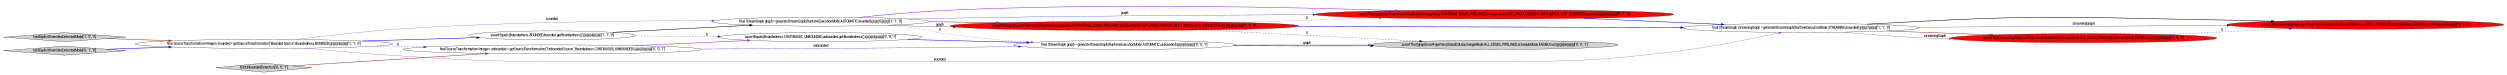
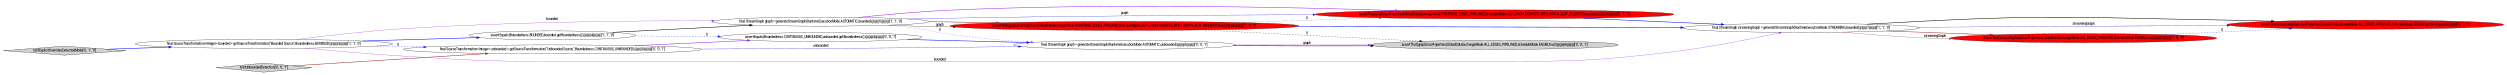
node "testExplicitOverridesDetectedMode['1', '0', '0']": removed
